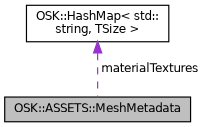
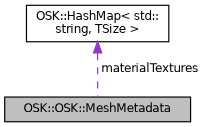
node "OSK::ASSETS::MeshMetadata": label "OSK::ASSETS::MeshMetadata" -> "OSK::OSK::MeshMetadata"
